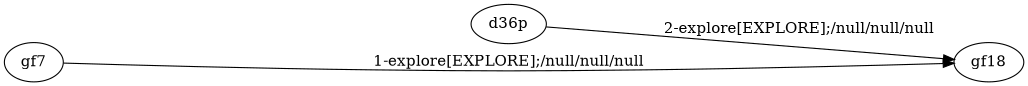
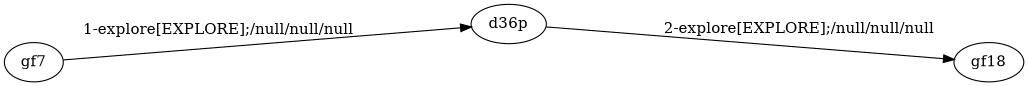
edge "gf7" -> "gf18": now "gf7" -> "d36p"
